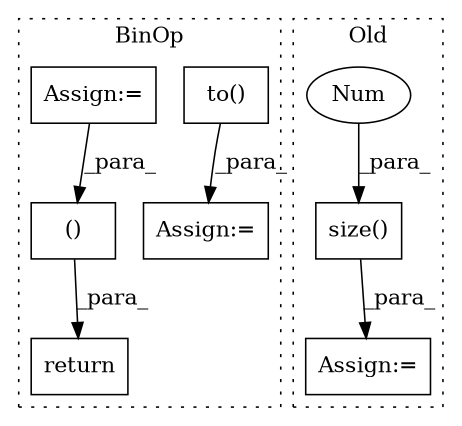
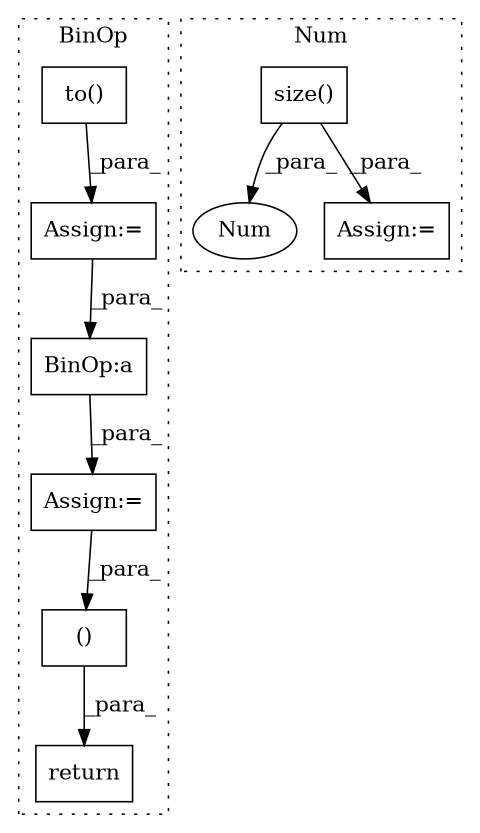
cluster "Old": label "Old" -> "Num"
edge "Num" -> "size()": reversed
node "BinOp:a": added
